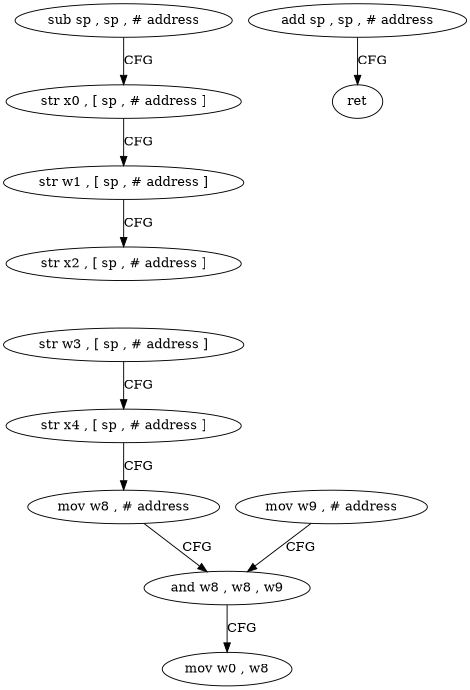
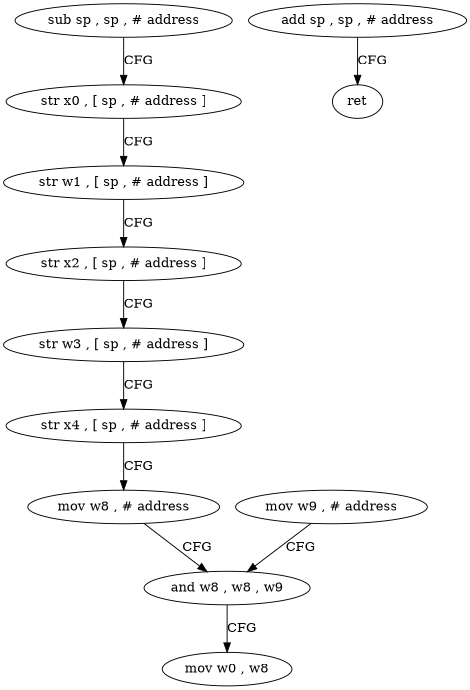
edge "str x2 , [ sp , # address ]" -> "str w3 , [ sp , # address ]": added, label "CFG"
